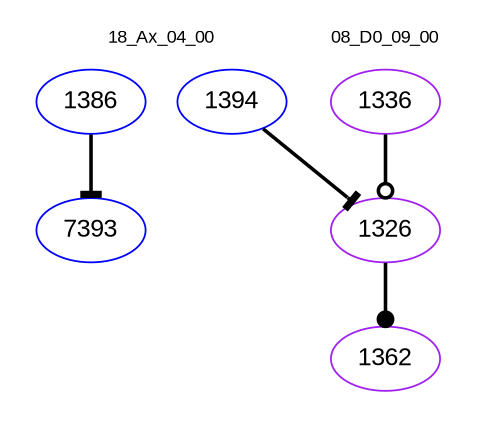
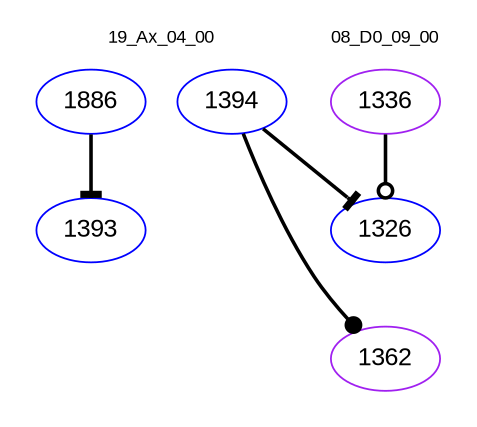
cluster "18_Ax_04_00": label "18_Ax_04_00" -> "19_Ax_04_00"
node "1386": label "1386" -> "1886"
node "7393": label "7393" -> "1393"
node "1326": color purple -> blue
edge "1326" -> "1362": now "1394" -> "1362"
